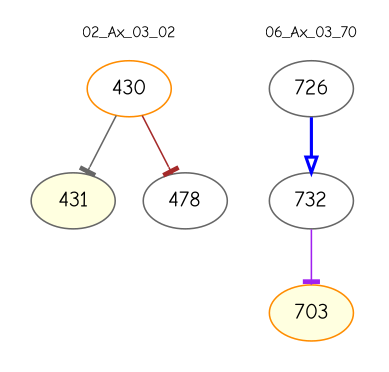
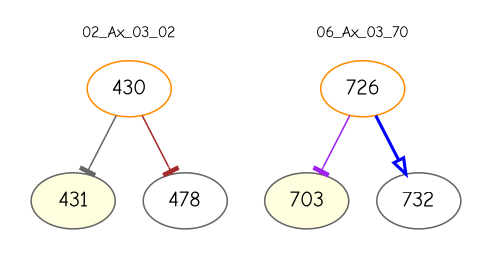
node "726": color gray40 -> darkorange
edge "732" -> "703": now "726" -> "703"
node "703": color darkorange -> gray40
